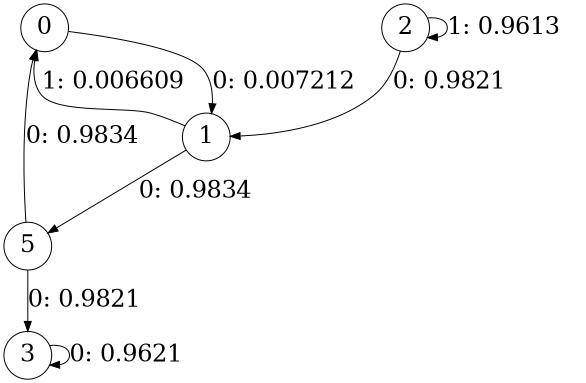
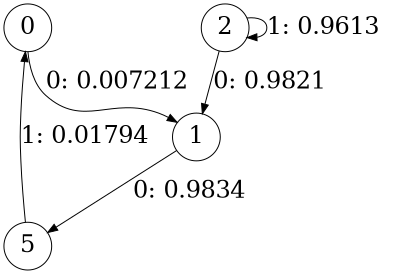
edge "1" -> "0": removed, label "1: 0.006609"
edge "5" -> "0": label "0: 0.9834   " -> "1: 0.01794  "
node "3": removed
